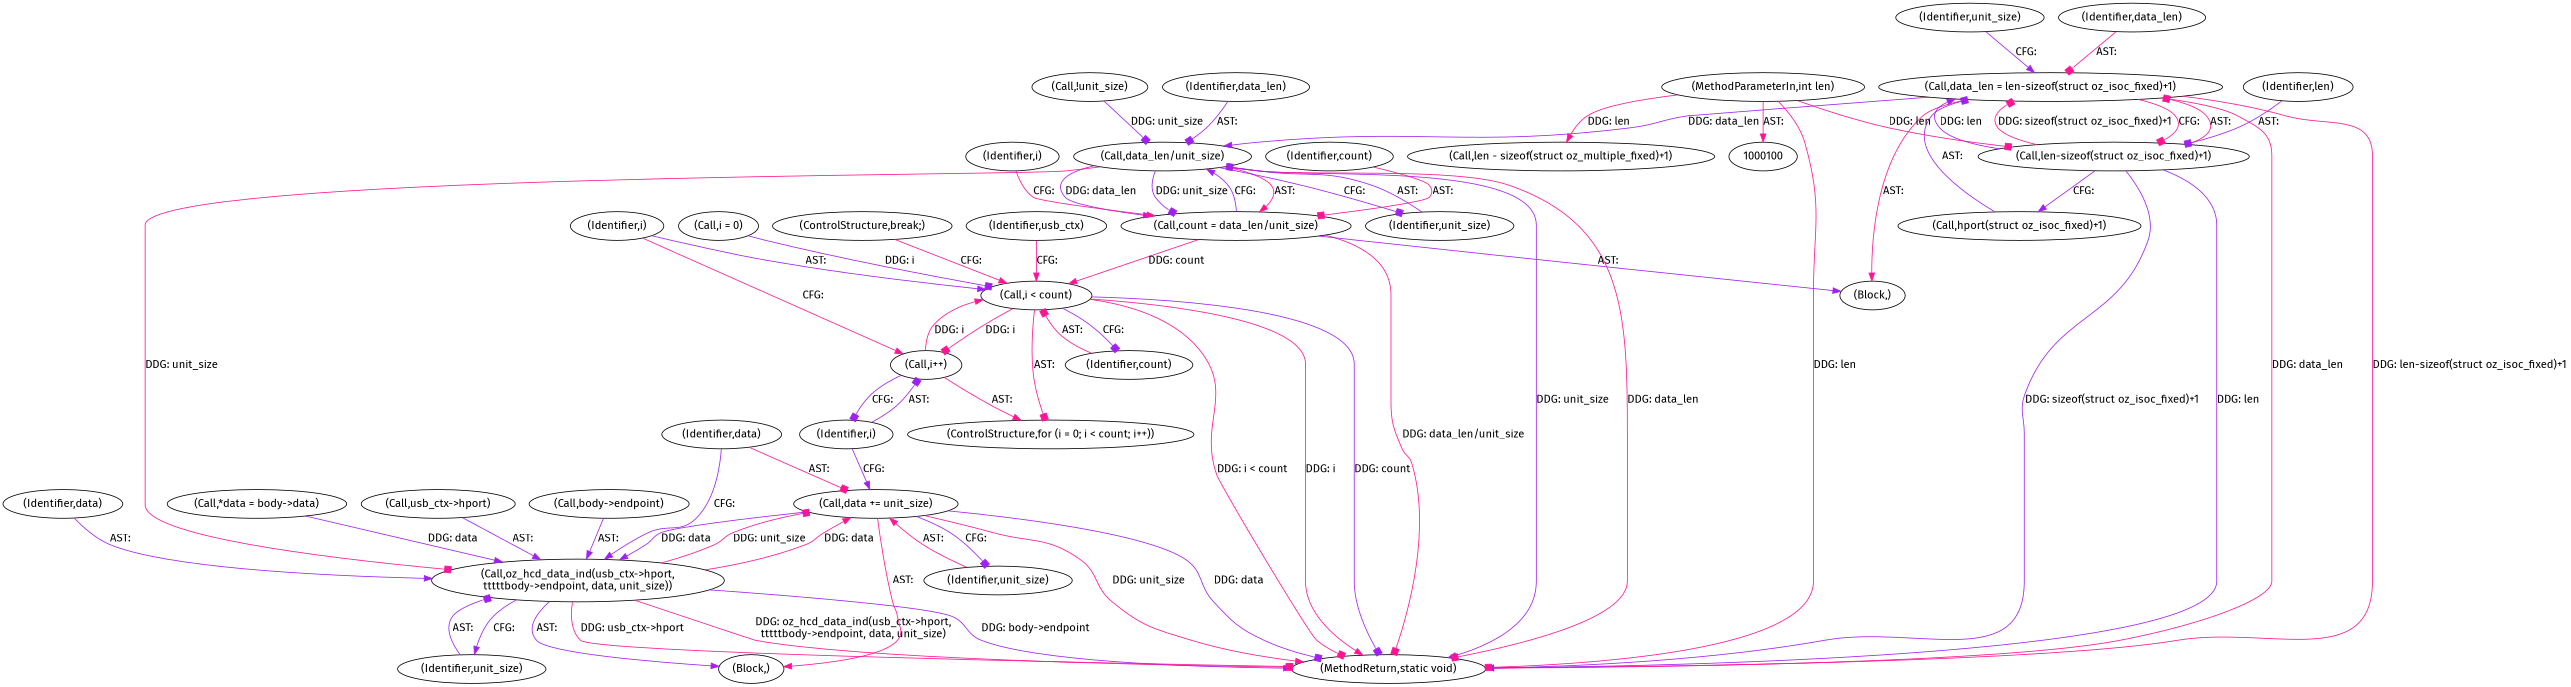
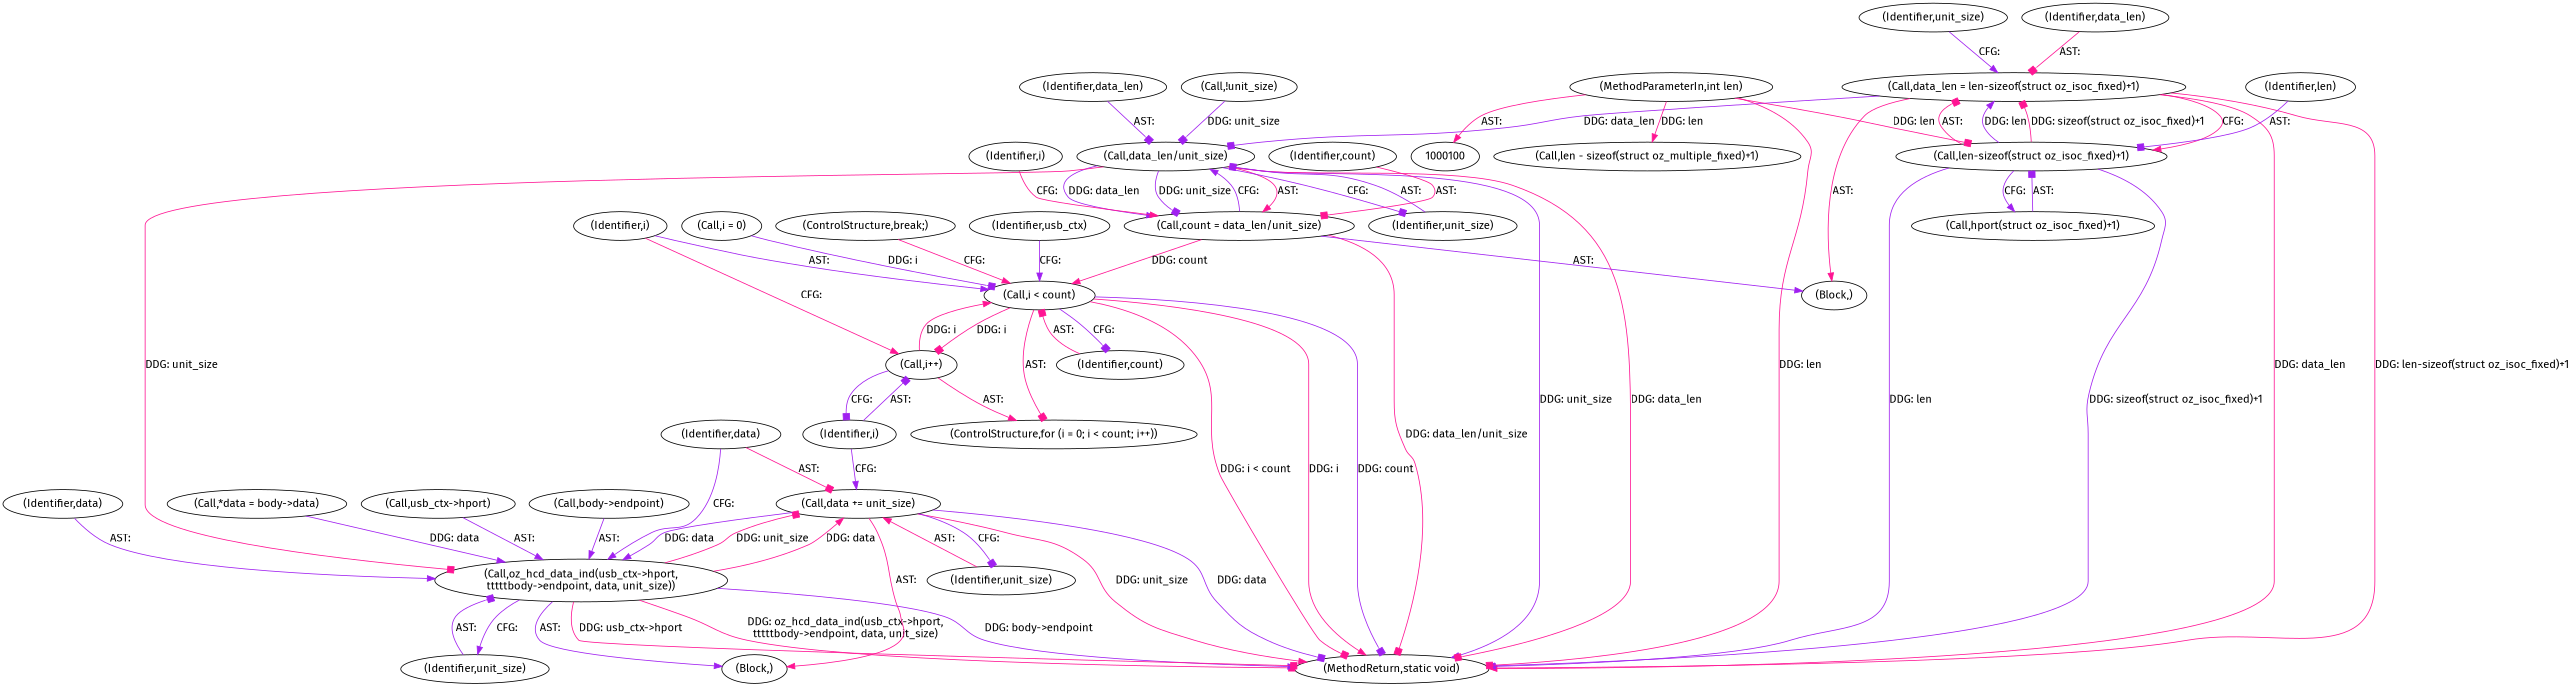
edge "(Call,data_len = len-sizeof(struct oz_isoc_fixed)+1)" -> "(Call,len-sizeof(struct oz_isoc_fixed)+1)": arrowhead box -> normal
edge "(Call,data_len = len-sizeof(struct oz_isoc_fixed)+1)" -> "(Call,data_len/unit_size)": arrowhead normal -> box
edge "(Call,hport(struct oz_isoc_fixed)+1)" -> "(Call,data_len = len-sizeof(struct oz_isoc_fixed)+1)": now "(Call,hport(struct oz_isoc_fixed)+1)" -> "(Call,len-sizeof(struct oz_isoc_fixed)+1)"
edge "(Identifier,usb_ctx)" -> "(Call,i < count)": color deeppink -> purple
